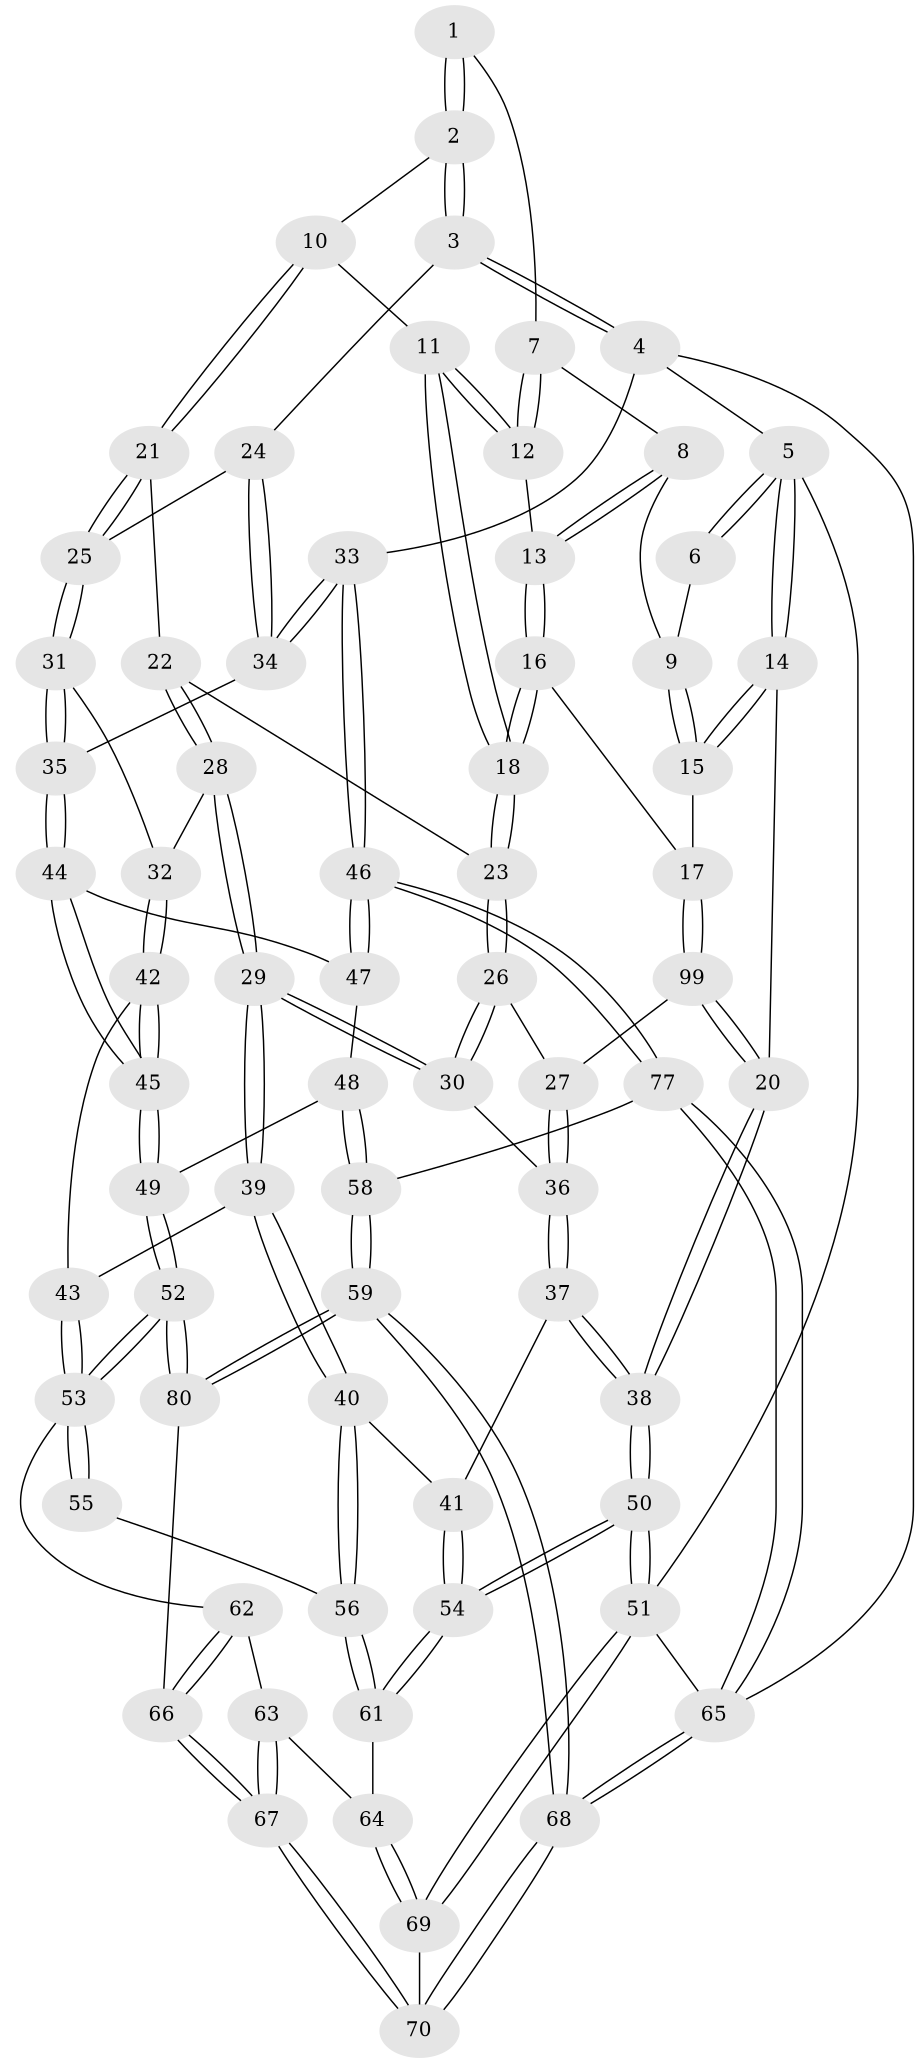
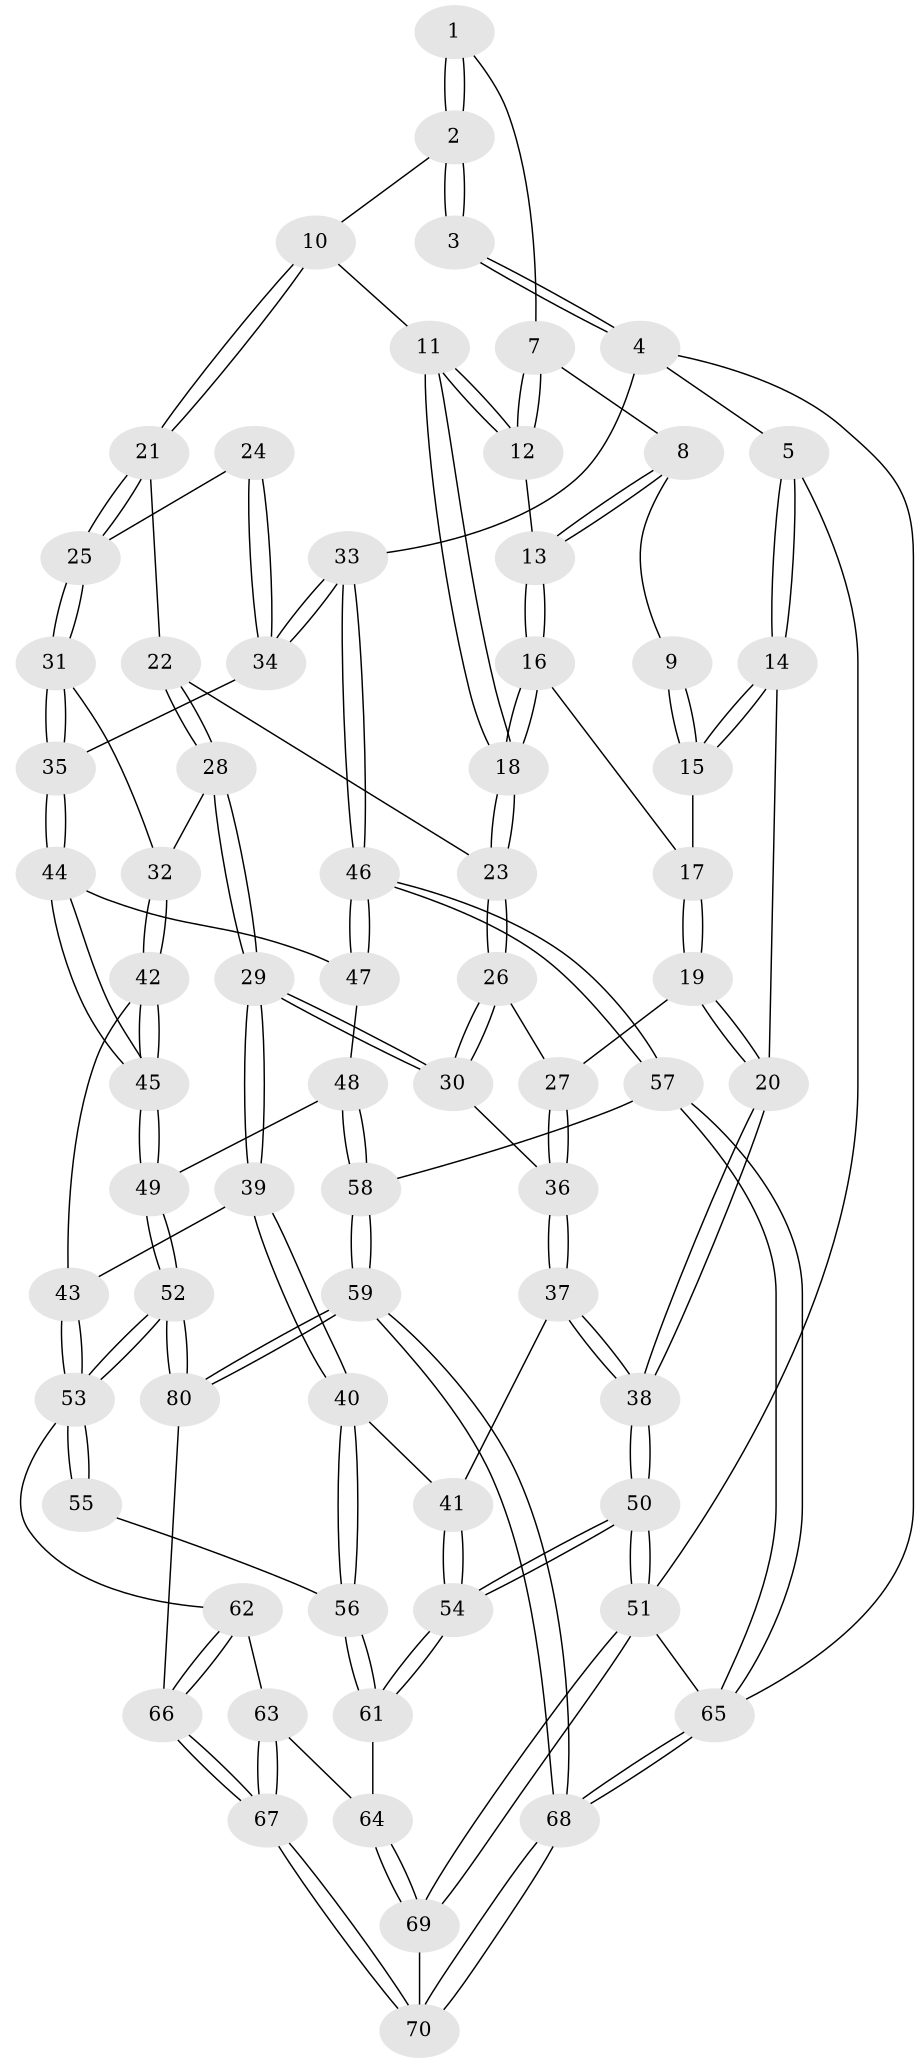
edge "3" -- "24": removed
node "6": removed
node "99": label "99" -> "19"
node "77": label "77" -> "57"
